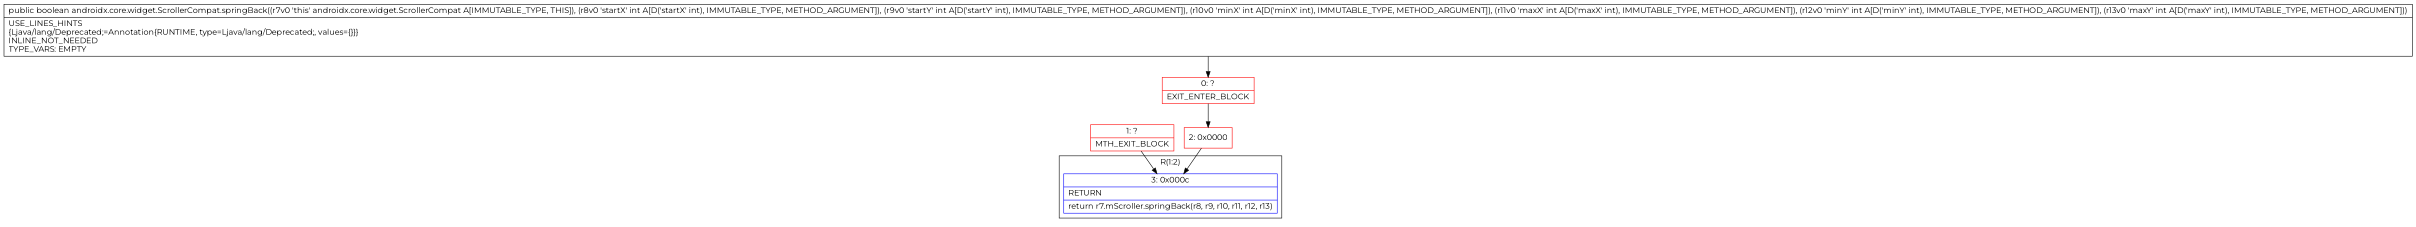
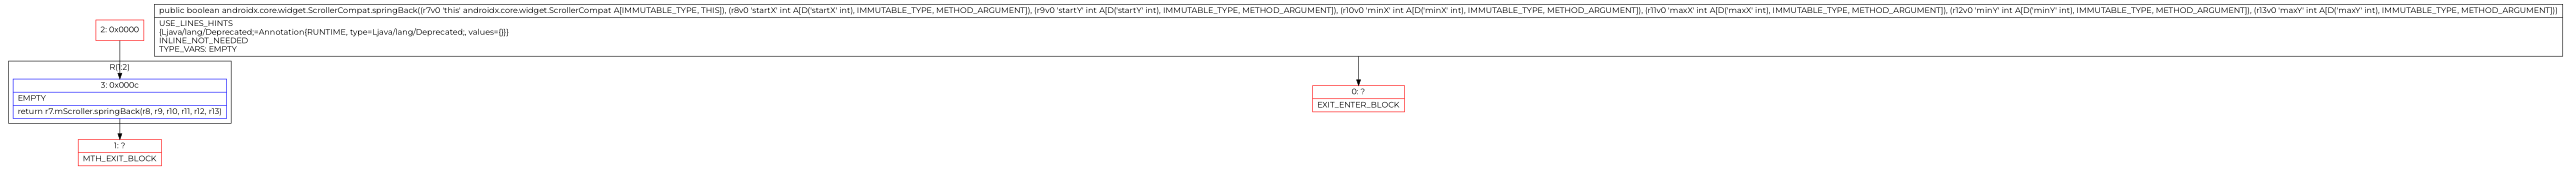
edge "0: ?" -> "2: 0x0000": removed
edge "1: ?" -> "3: 0x000c": reversed
node "3: 0x000c": text "RETURN" -> "EMPTY"
